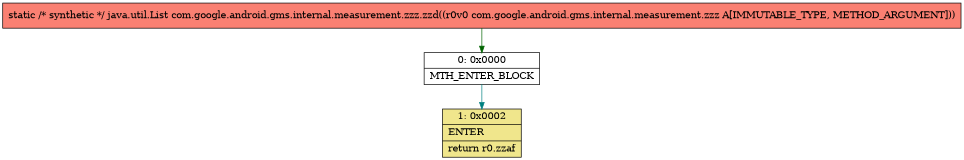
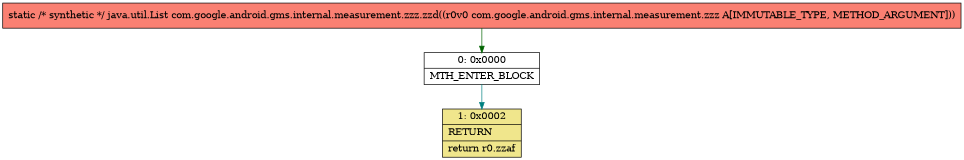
node "1: 0x0002": text "ENTER" -> "RETURN"
